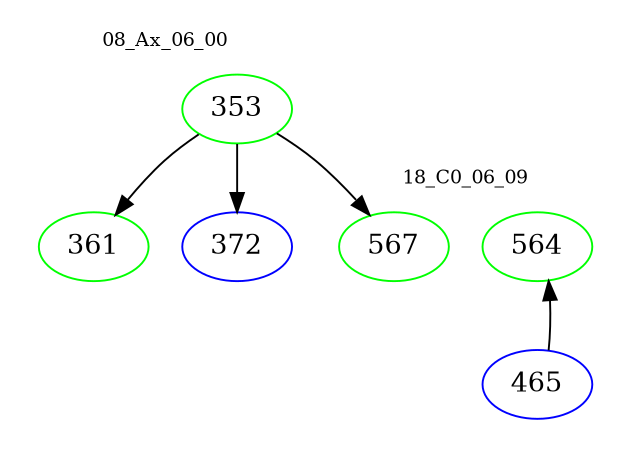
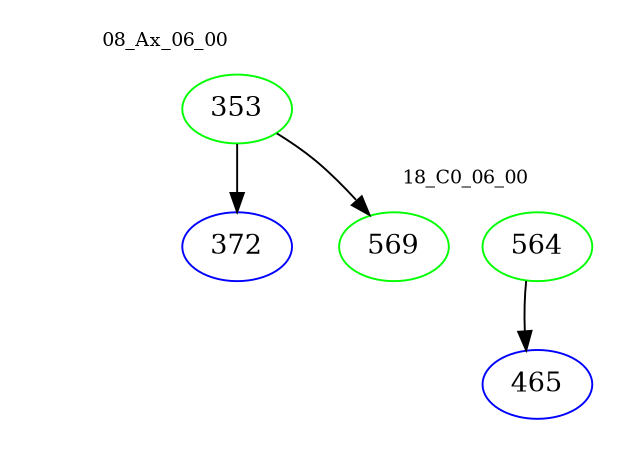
cluster "18_C0_06_09": label "18_C0_06_09" -> "18_C0_06_00"
node "361": removed
node "567": label "567" -> "569"
edge "465" -> "564": reversed
